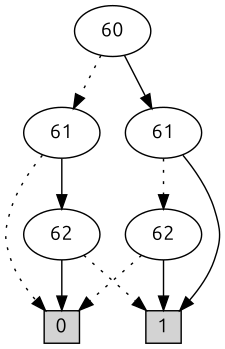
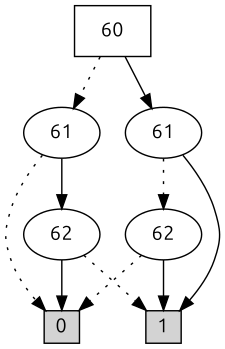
node "60": shape ellipse -> box
